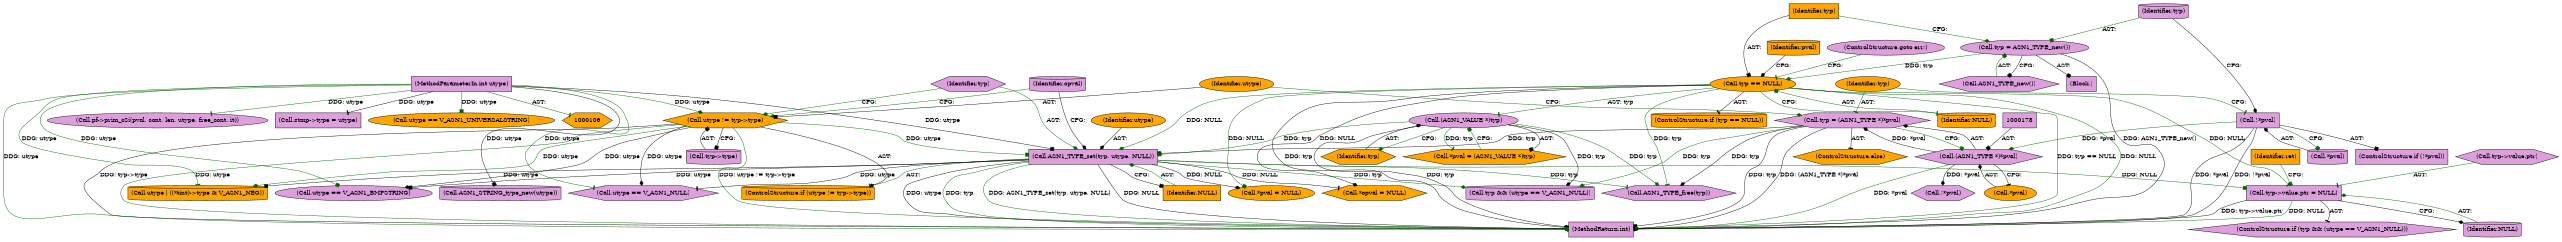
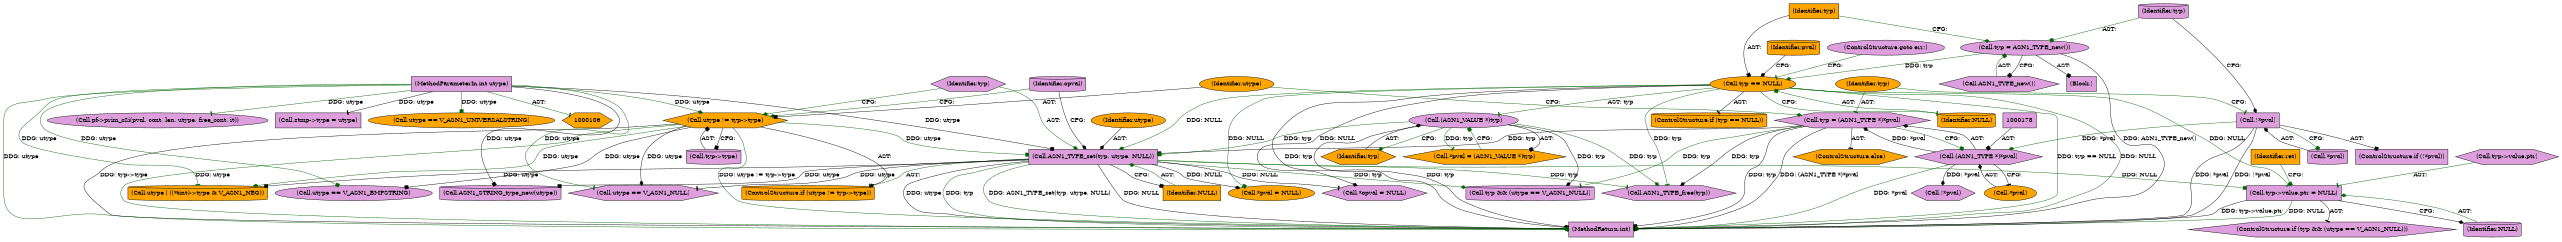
edge "(Call,typ = (ASN1_TYPE *)*pval)" -> "(Call,typ && (utype == V_ASN1_NULL))": arrowhead diamond -> tee
edge "(Call,utype != typ->type)" -> "(Call,utype == V_ASN1_BMPSTRING)": arrowhead diamond -> box
edge "(Call,ASN1_TYPE_set(typ, utype, NULL))" -> "(Call,utype == V_ASN1_BMPSTRING)": now "(Call,ASN1_TYPE_set(typ, utype, NULL))" -> "(Call,ASN1_STRING_type_new(utype))"
node "(Call,*opval = NULL)": fillcolor orange -> plum
